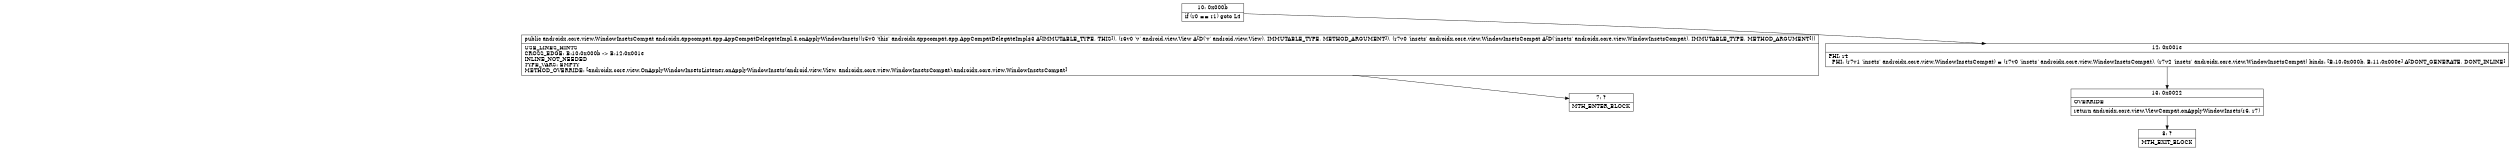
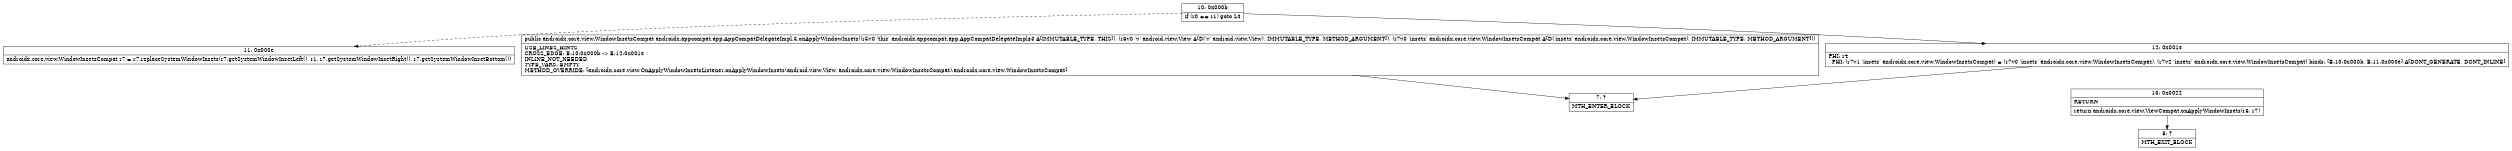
node "11: 0x000e": added
edge "12: 0x001e" -> "13: 0x0022": now "12: 0x001e" -> "7: ?"
node "13: 0x0022": text "OVERRIDE" -> "RETURN"
